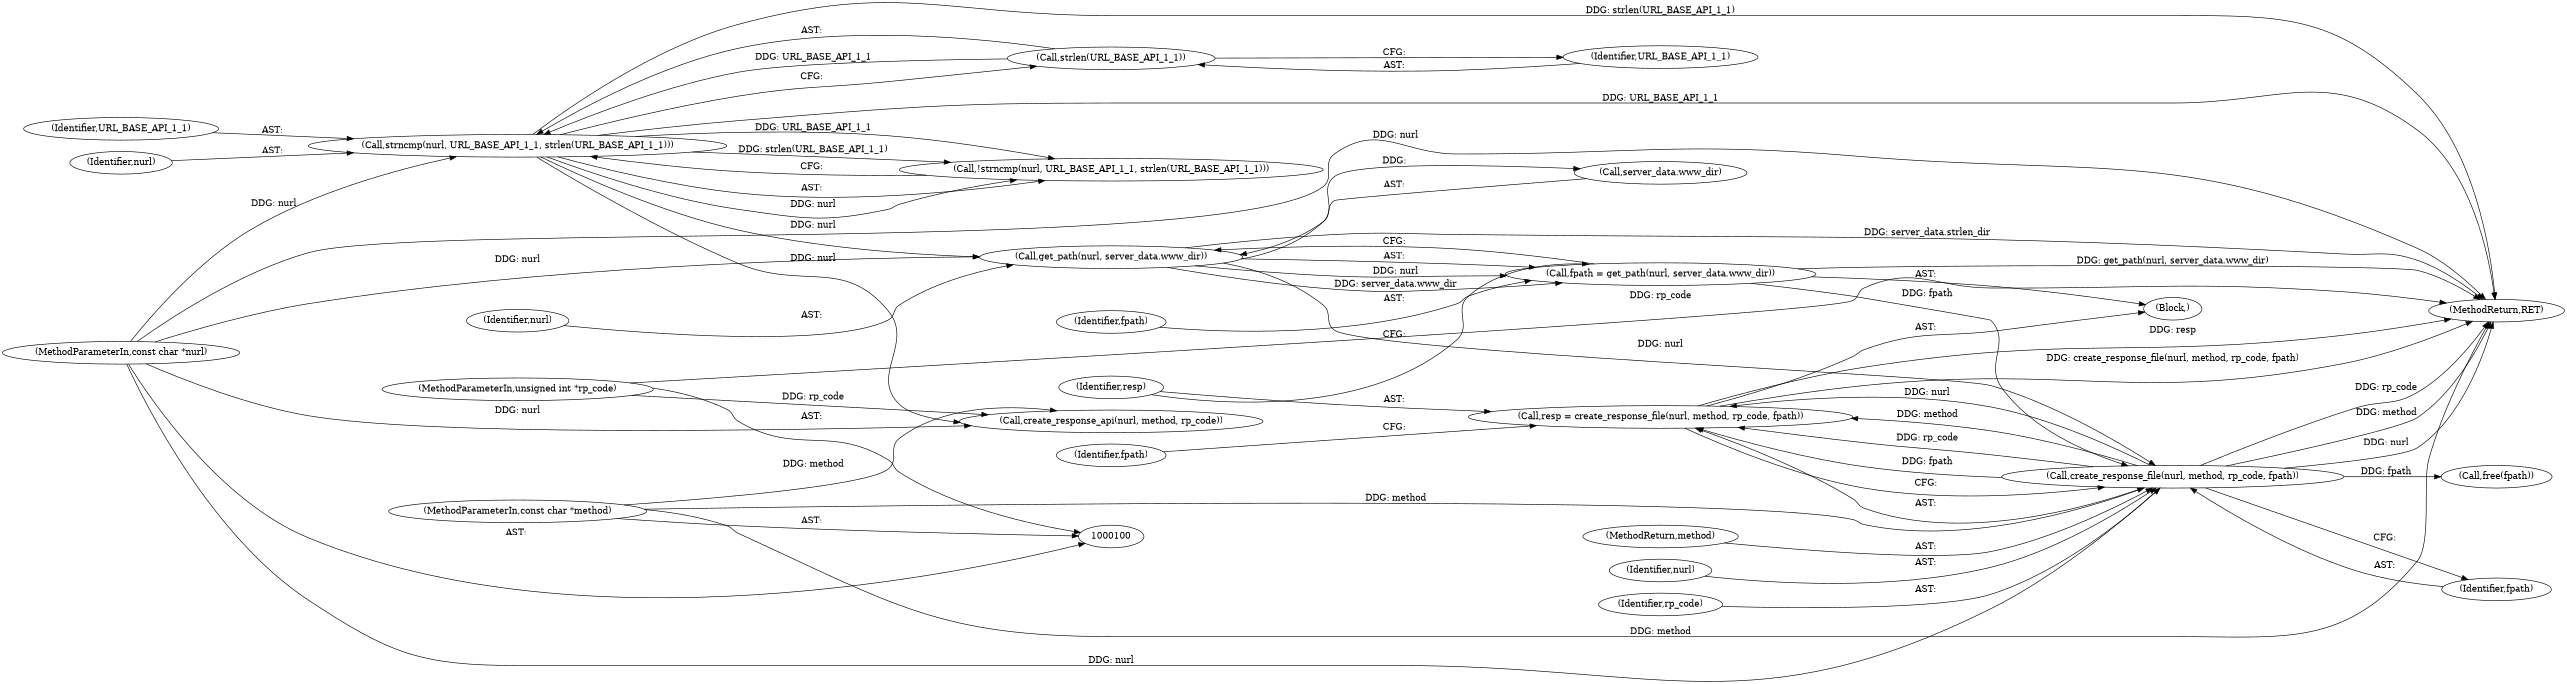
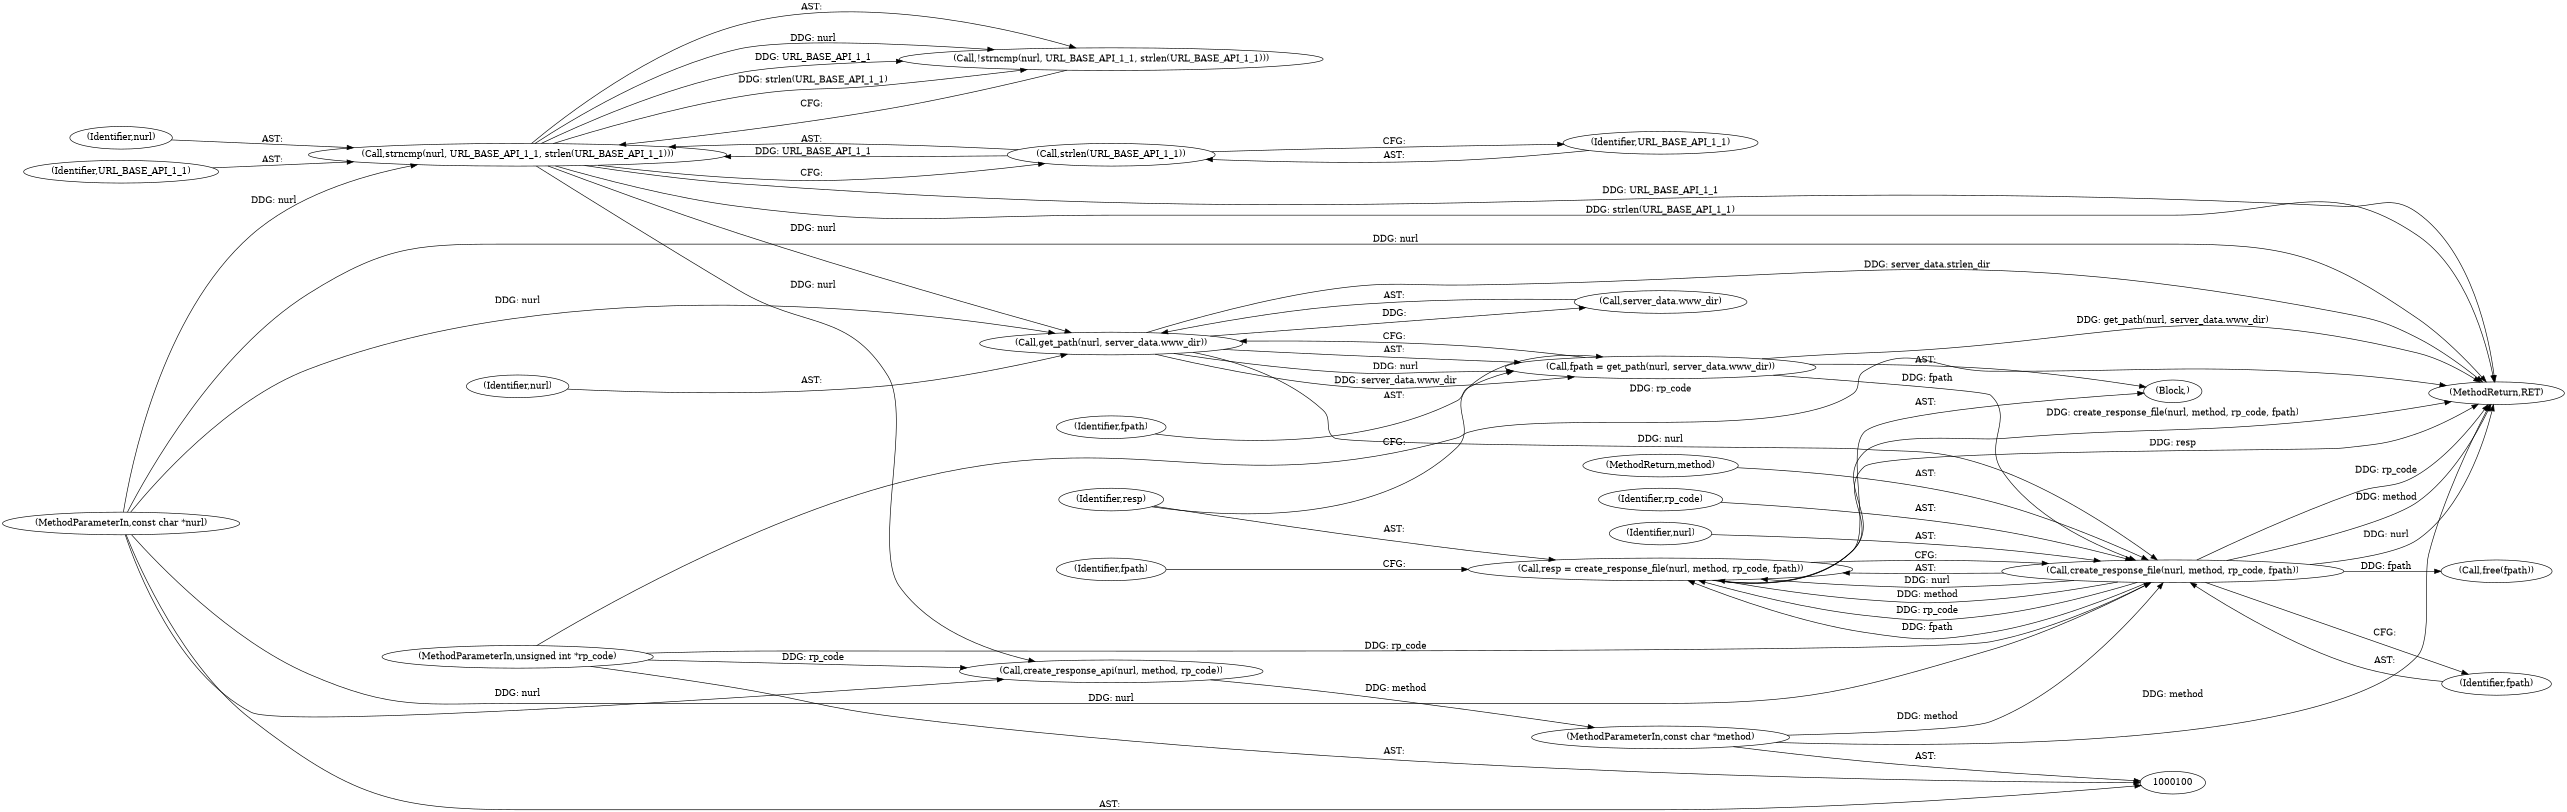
edge "(MethodParameterIn,const char *method)" -> "(Call,create_response_api(nurl, method, rp_code))": reversed
edge "(MethodParameterIn,unsigned int *rp_code)" -> "(Call,create_response_file(nurl, method, rp_code, fpath))": added, label "DDG: rp_code"
